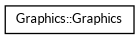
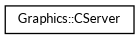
node "Graphics::Graphics": label "Graphics::Graphics" -> "Graphics::CServer"
